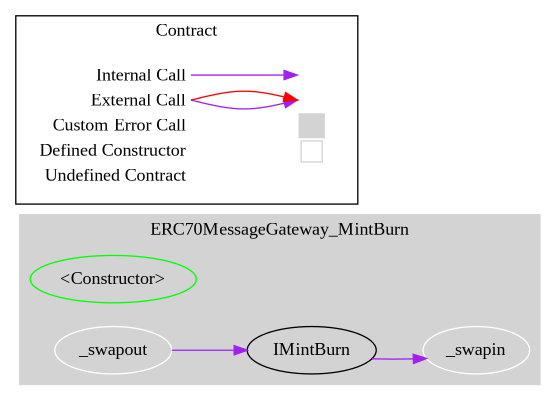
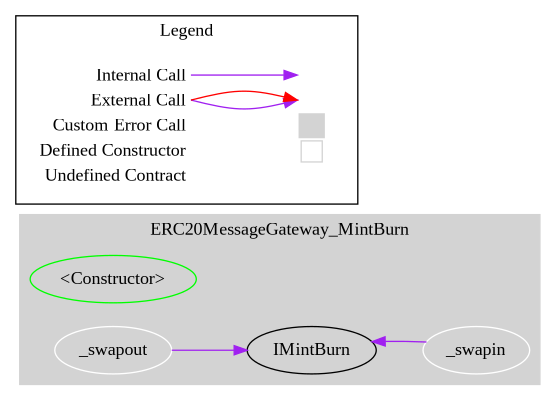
cluster "Contract": label "Contract" -> "Legend"
cluster "ERC70MessageGateway_MintBurn": label "ERC70MessageGateway_MintBurn" -> "ERC20MessageGateway_MintBurn"
edge "IMintBurn" -> "_swapin": reversed
